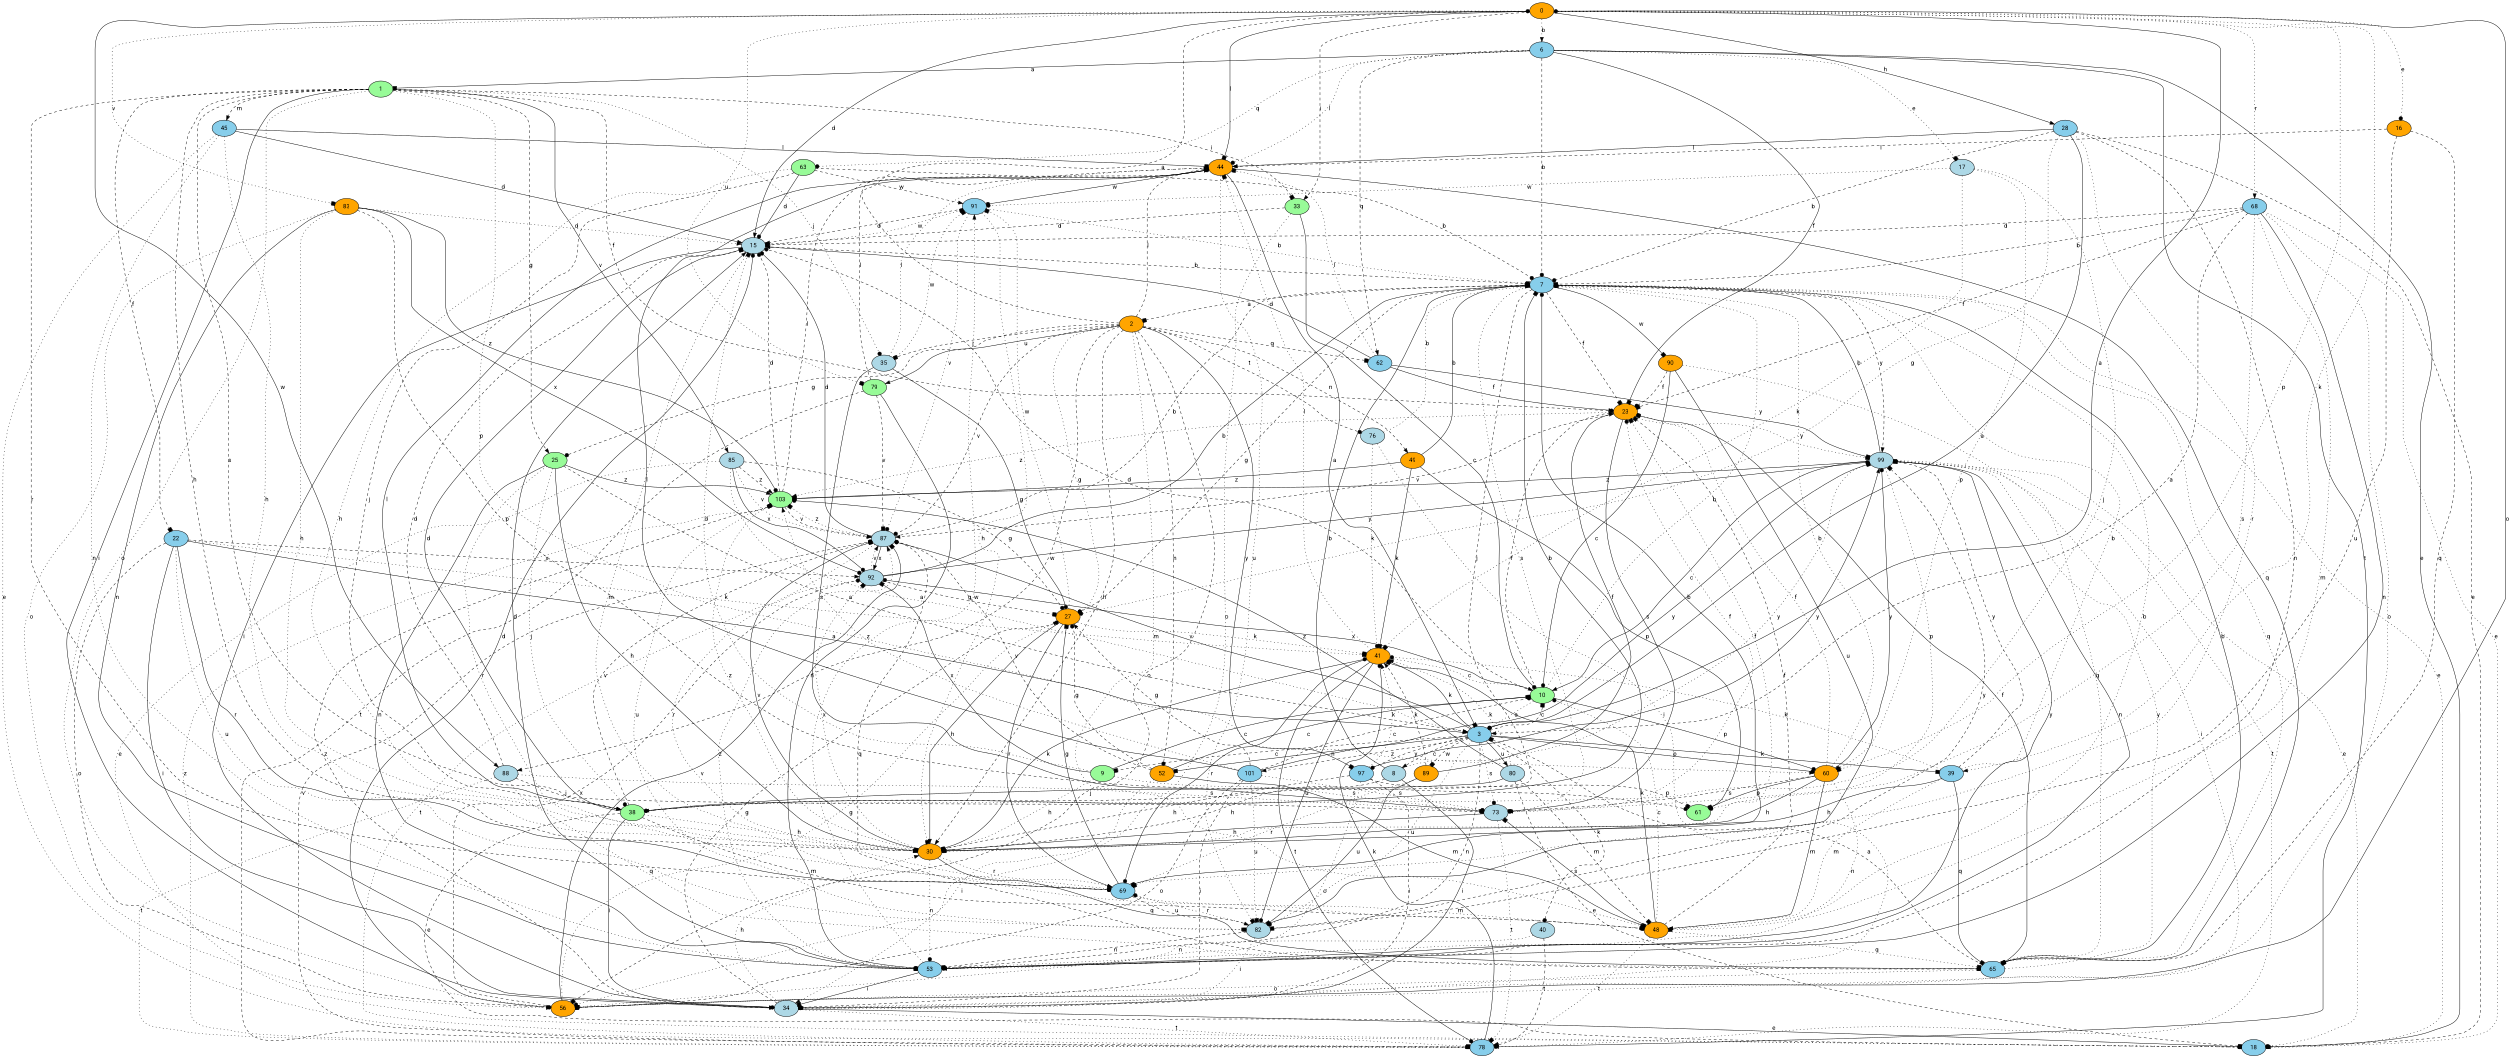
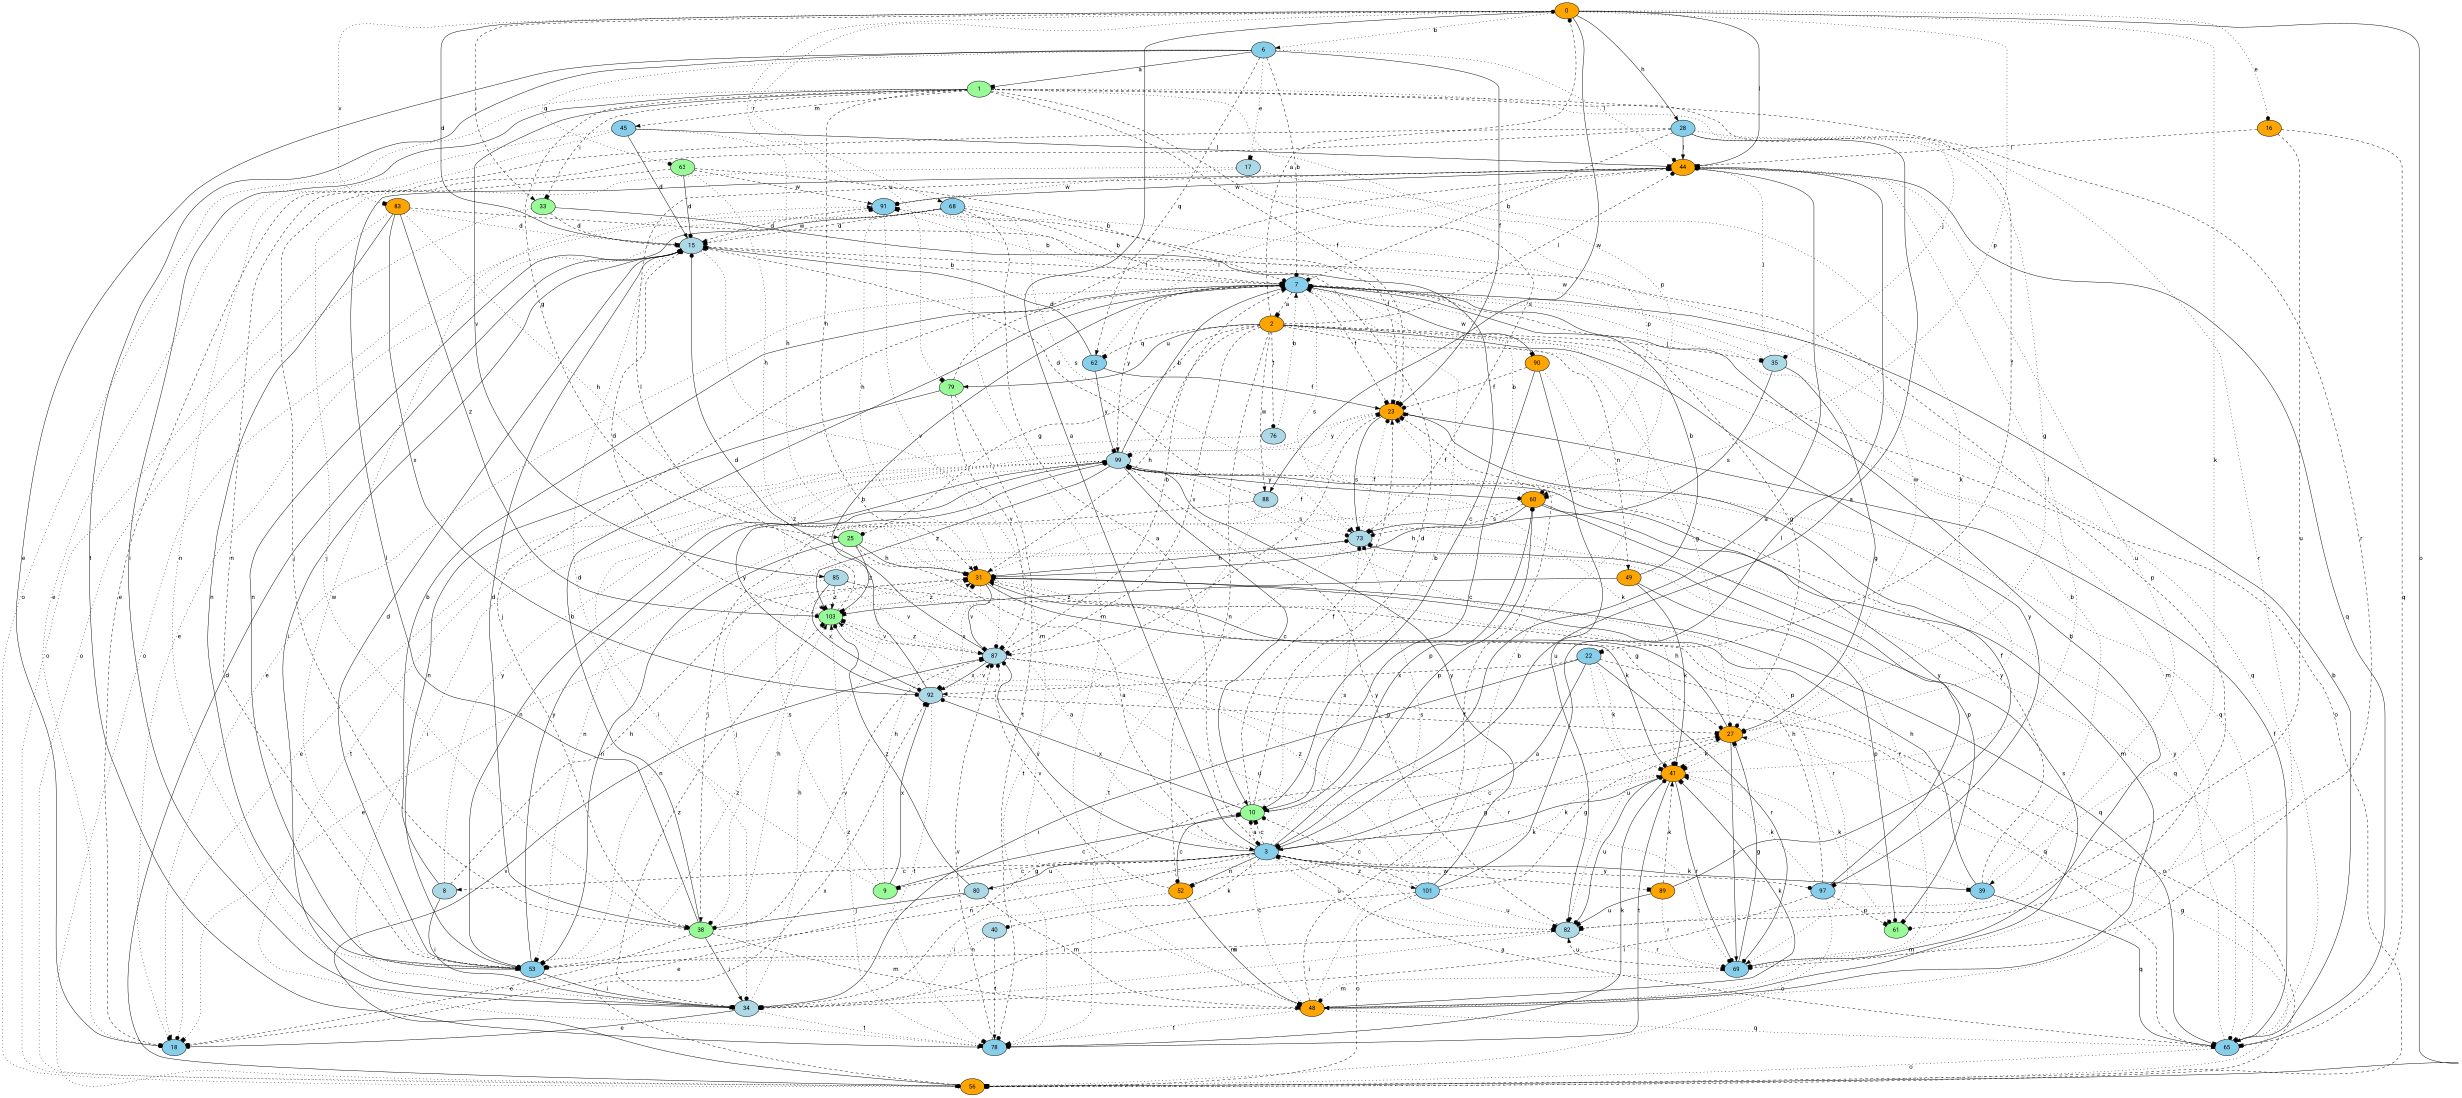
edge "60" -> "99": reversed
edge "53" -> "87": now "53" -> "103"
node "30": label "30" -> "31"
